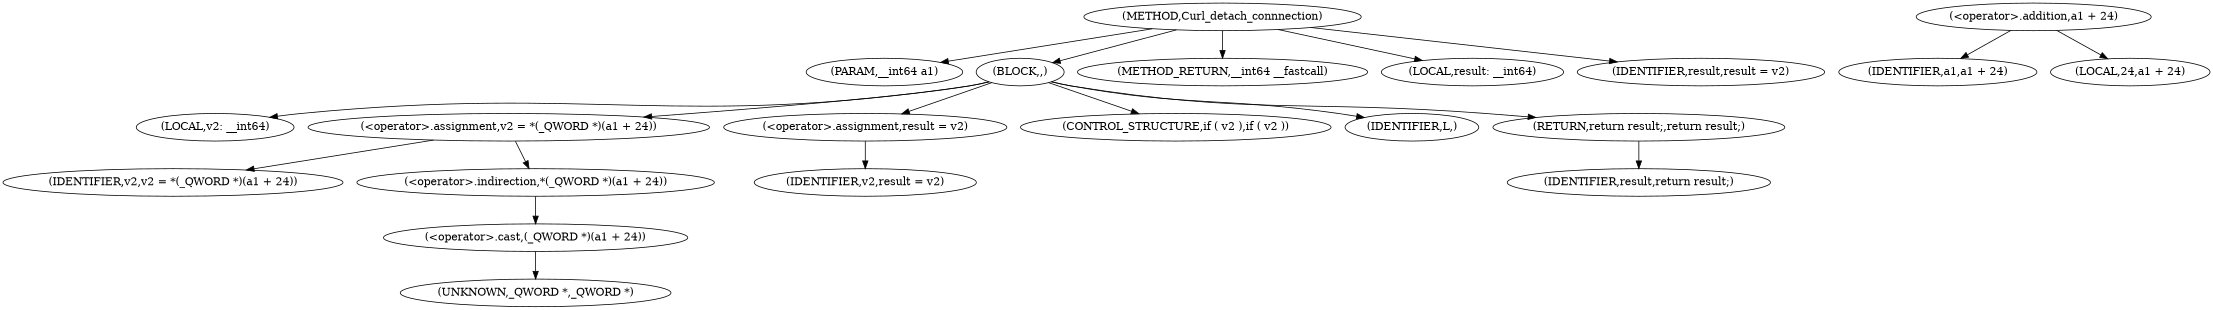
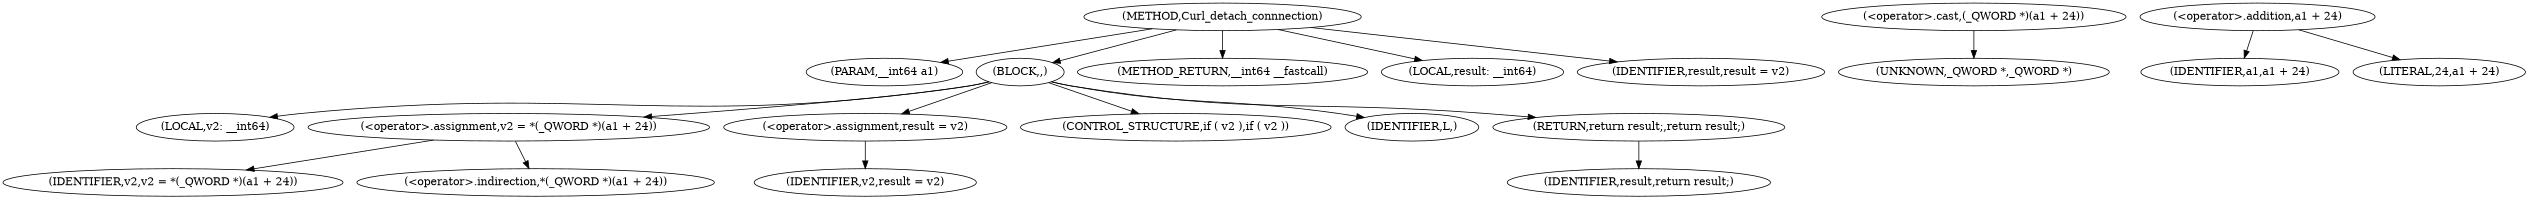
node "(LOCAL,24,a1 + 24)": label "(LOCAL,24,a1 + 24)" -> "(LITERAL,24,a1 + 24)"
edge "(<operator>.indirection,*(_QWORD *)(a1 + 24))" -> "(<operator>.cast,(_QWORD *)(a1 + 24))": removed
